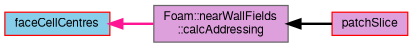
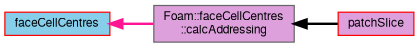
node "Foam::nearWallFields ::calcAddressing": label "Foam::nearWallFields ::calcAddressing" -> "Foam::faceCellCentres ::calcAddressing"
